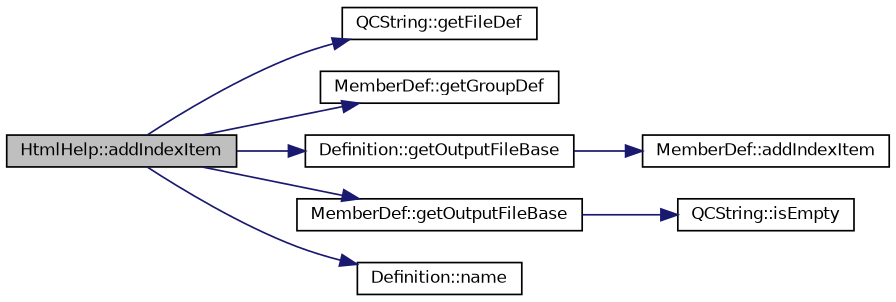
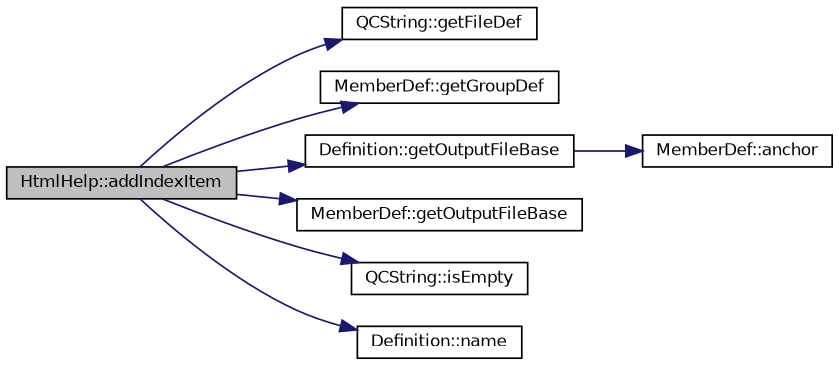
node "MemberDef::addIndexItem": label "MemberDef::addIndexItem" -> "MemberDef::anchor"
edge "MemberDef::getOutputFileBase" -> "QCString::isEmpty": now "HtmlHelp::addIndexItem" -> "QCString::isEmpty"
